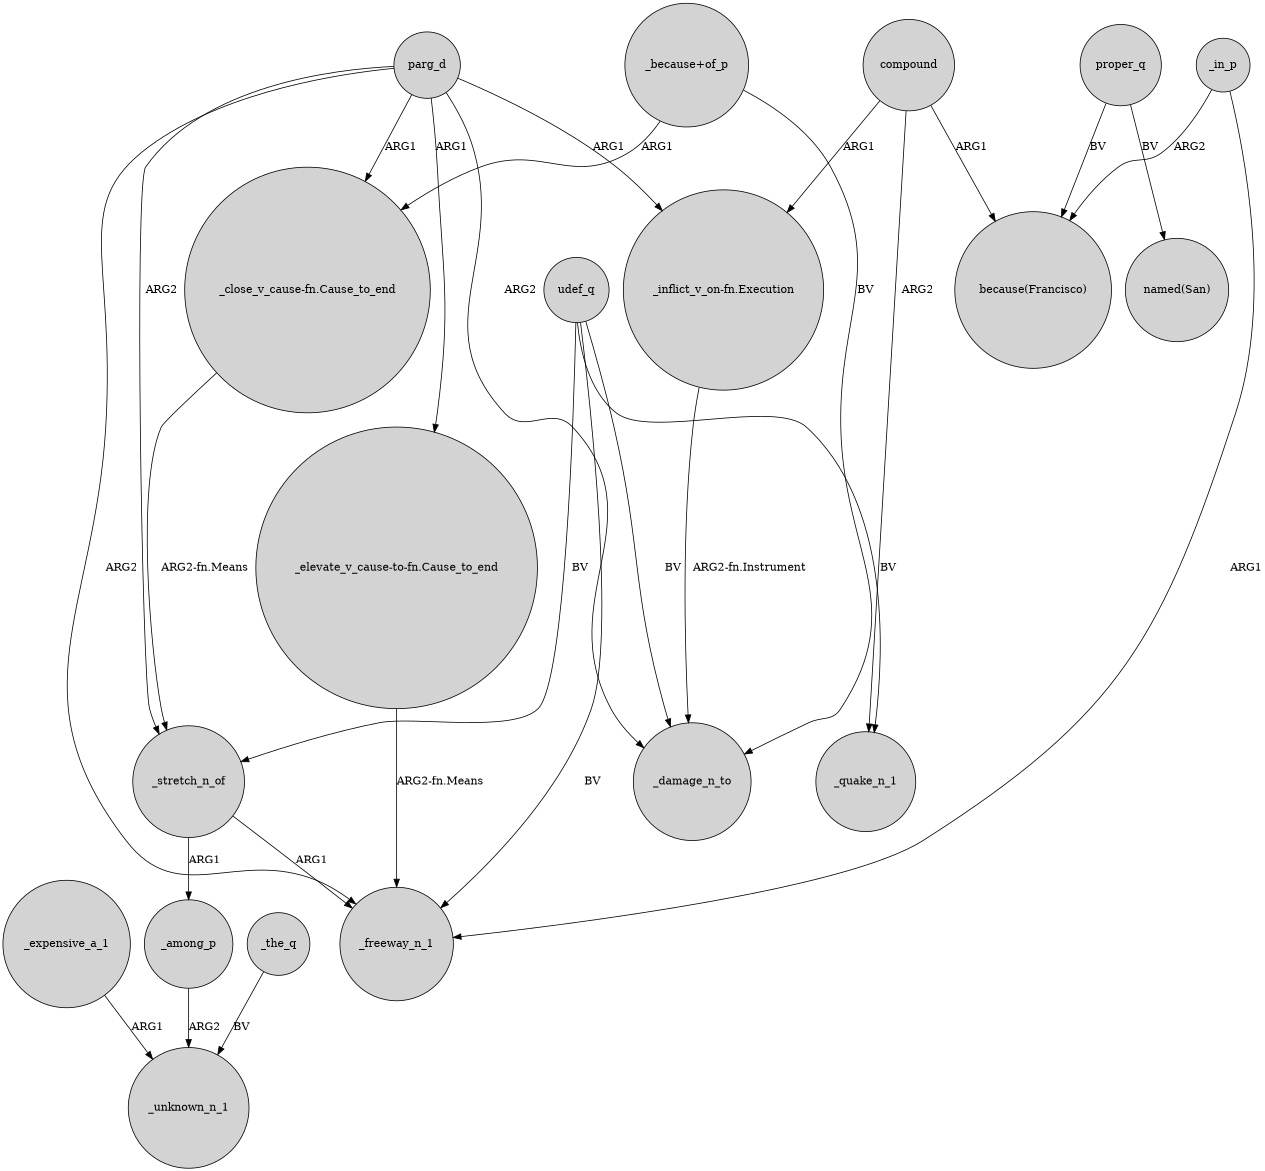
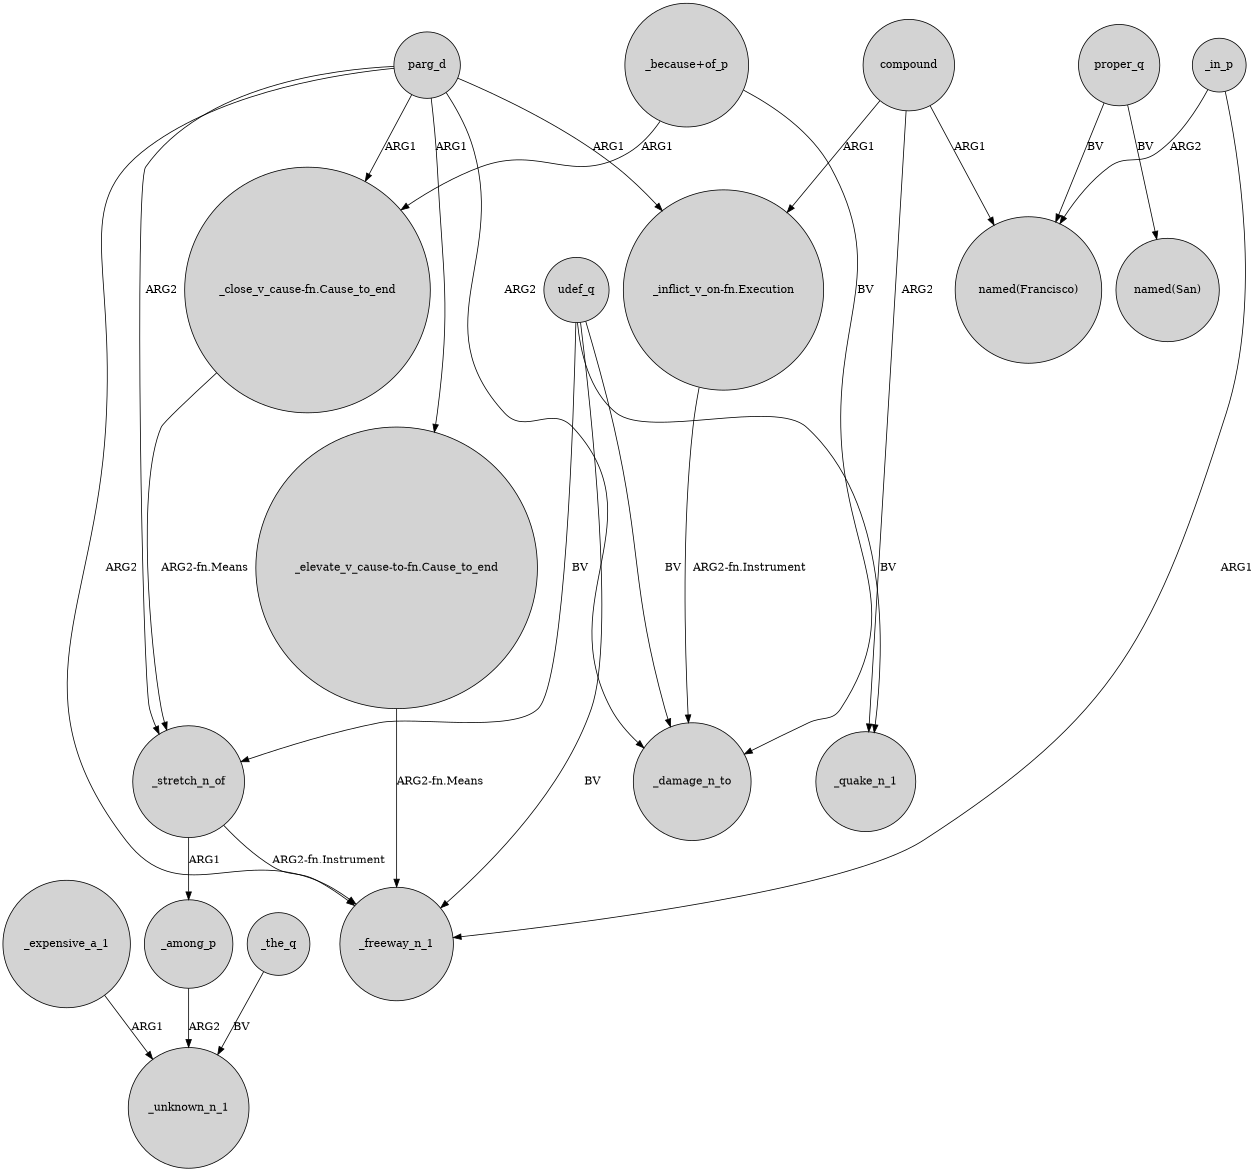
node "because(Francisco)": label "because(Francisco)" -> "named(Francisco)"
edge "_stretch_n_of" -> "_freeway_n_1": label "ARG1" -> "ARG2-fn.Instrument"
